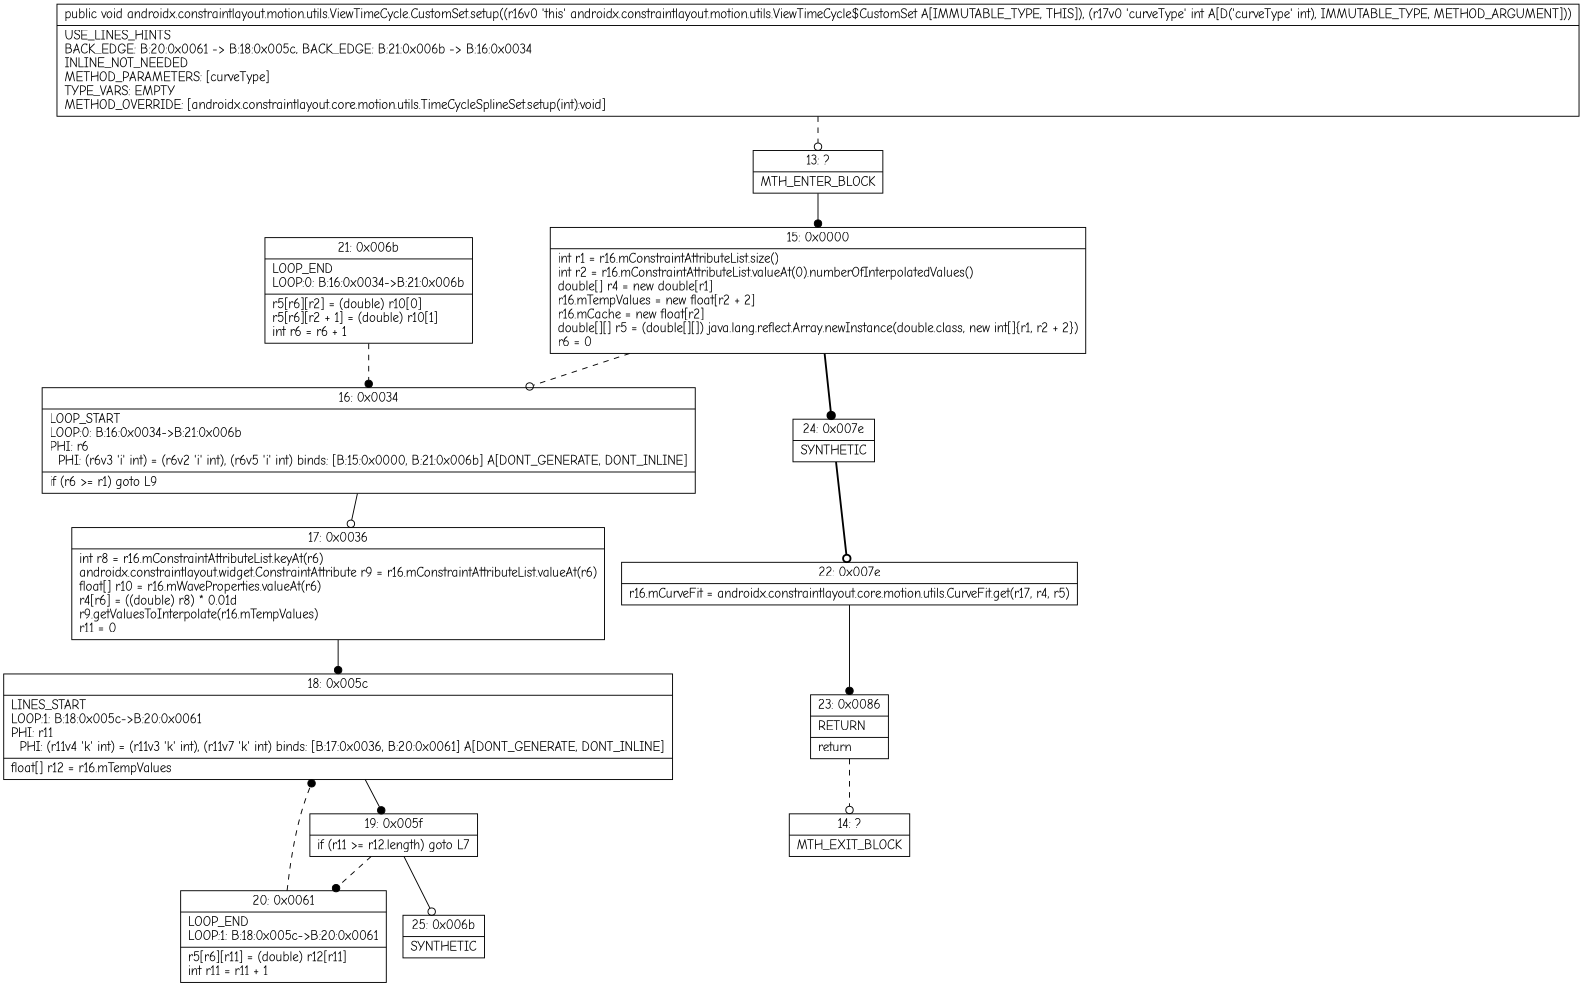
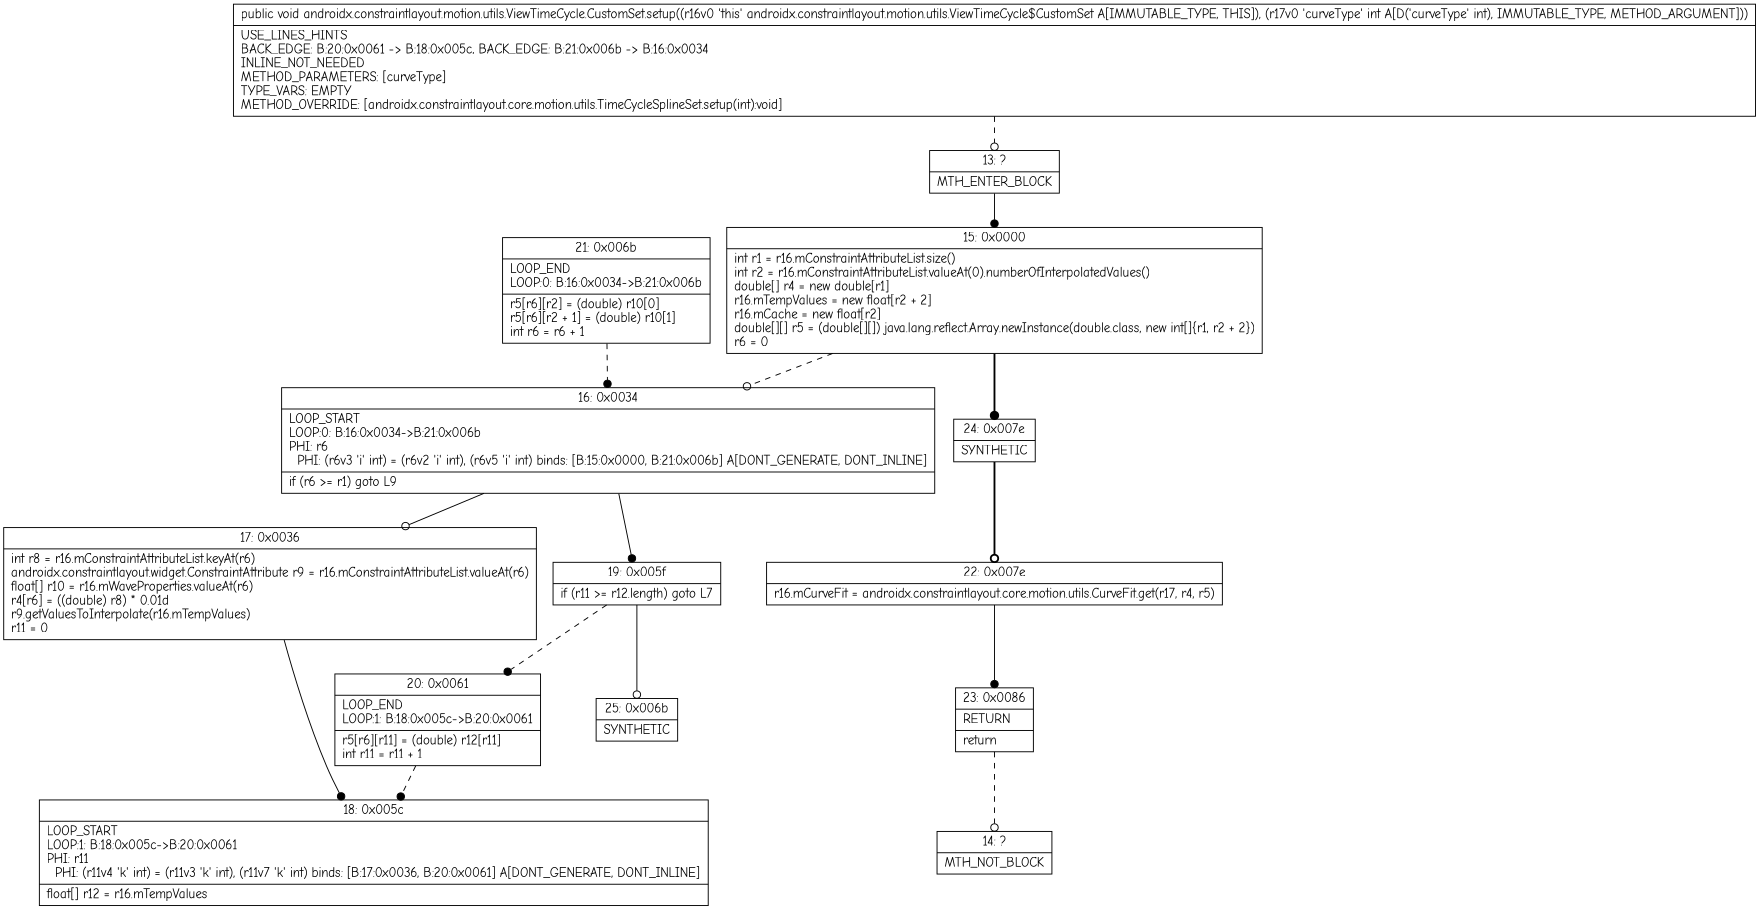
node "18: 0x005c": text "LINES_START" -> "LOOP_START"
edge "18: 0x005c" -> "19: 0x005f": now "16: 0x0034" -> "19: 0x005f"
node "14: ?": text "MTH_EXIT_BLOCK" -> "MTH_NOT_BLOCK"
